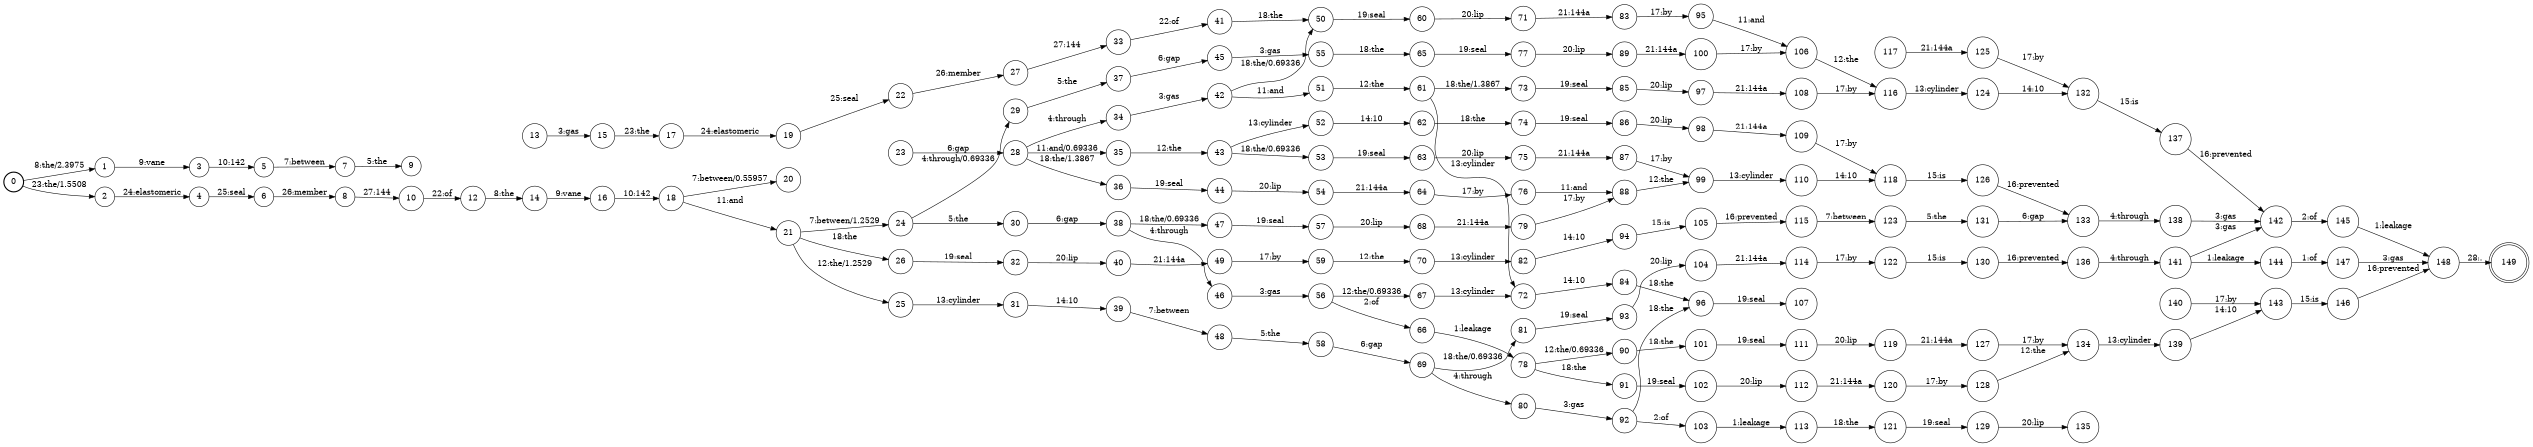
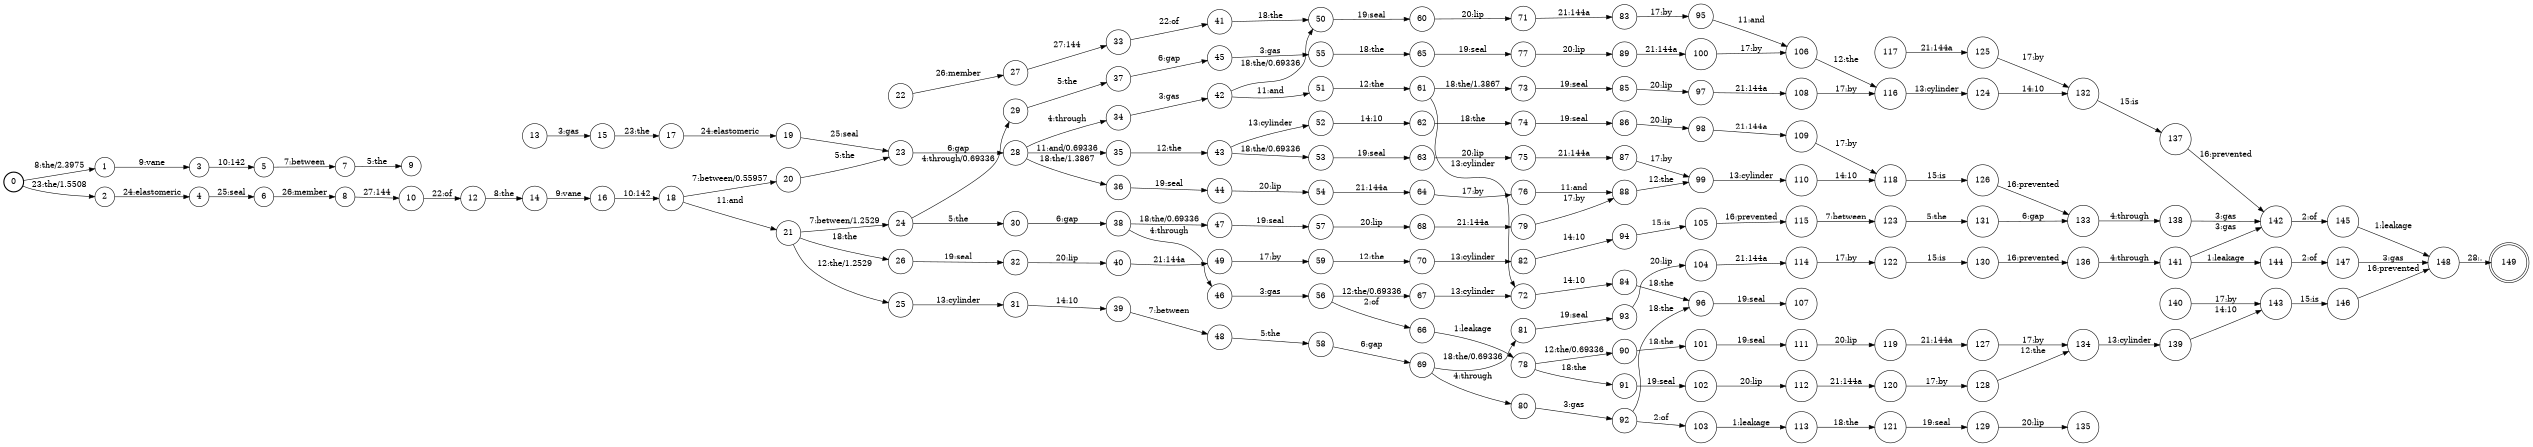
edge "19" -> "22": now "19" -> "23"
edge "20" -> "23": added, label "5:the"
edge "144" -> "147": label "1:of" -> "2:of"
